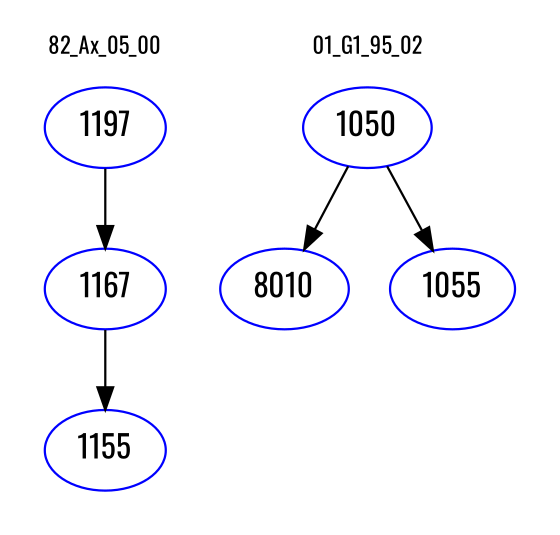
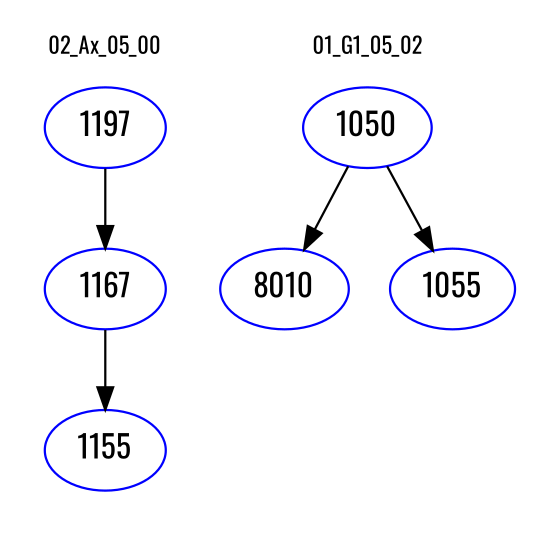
cluster "82_Ax_05_00": label "82_Ax_05_00" -> "02_Ax_05_00"
cluster "01_G1_95_02": label "01_G1_95_02" -> "01_G1_05_02"
